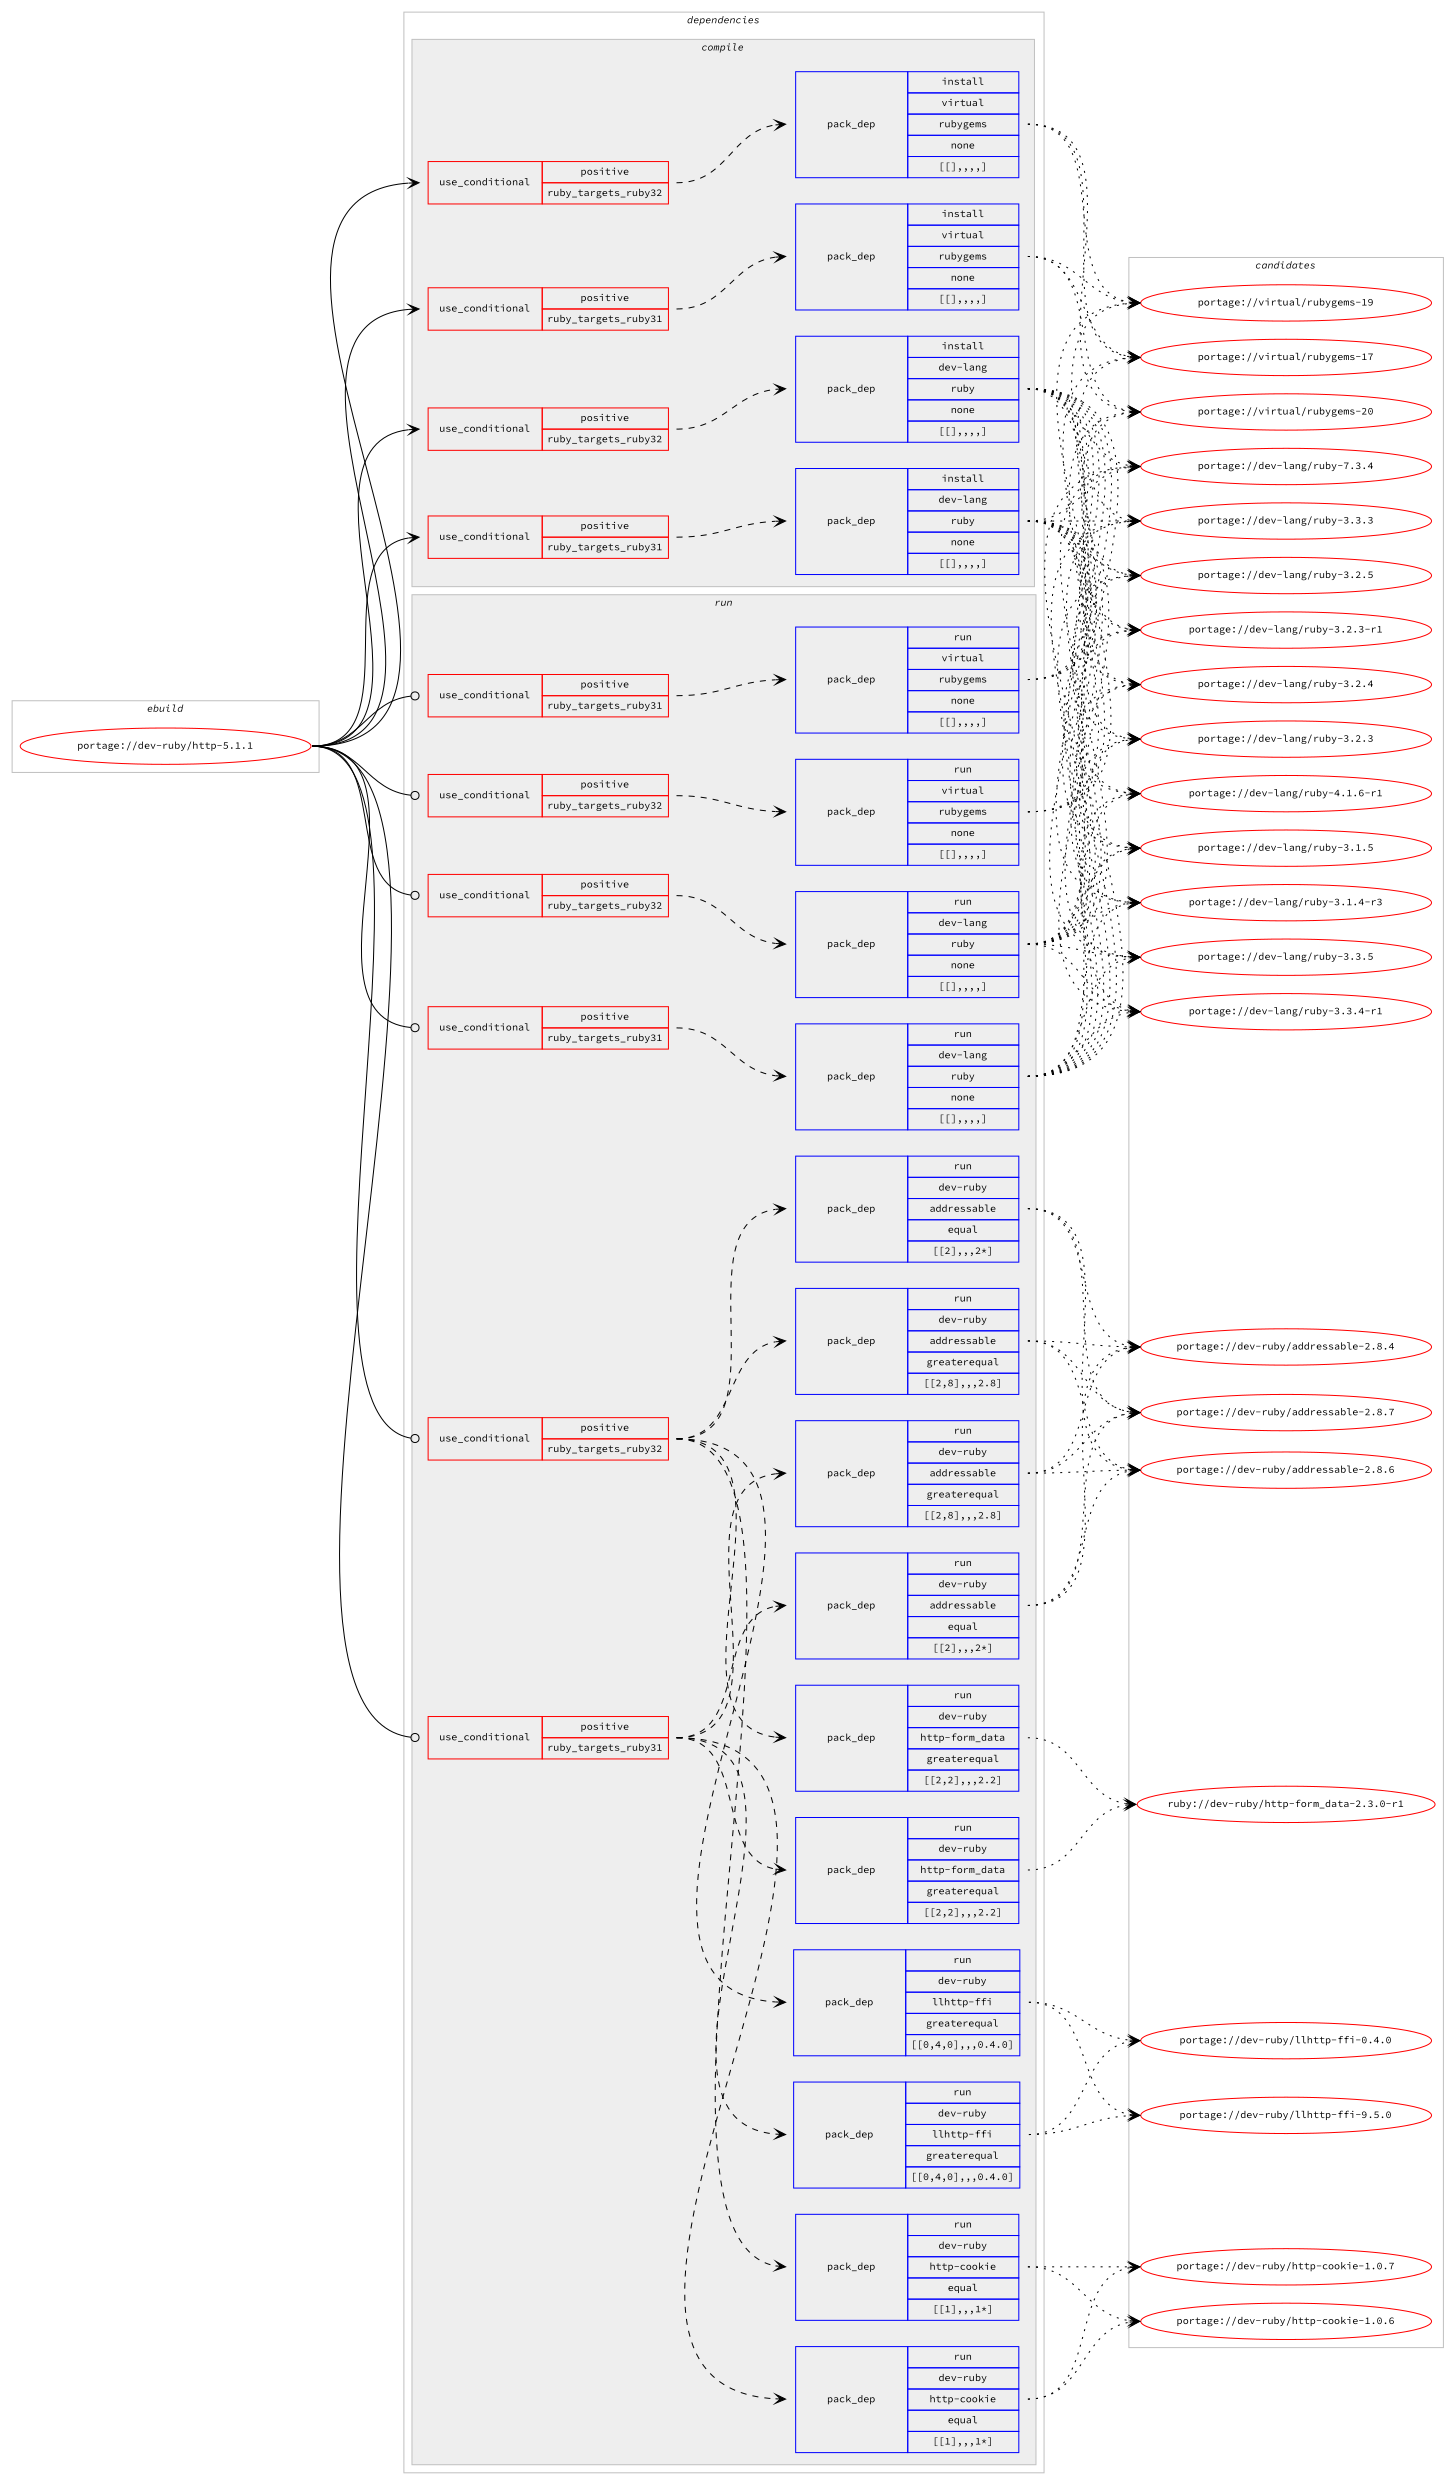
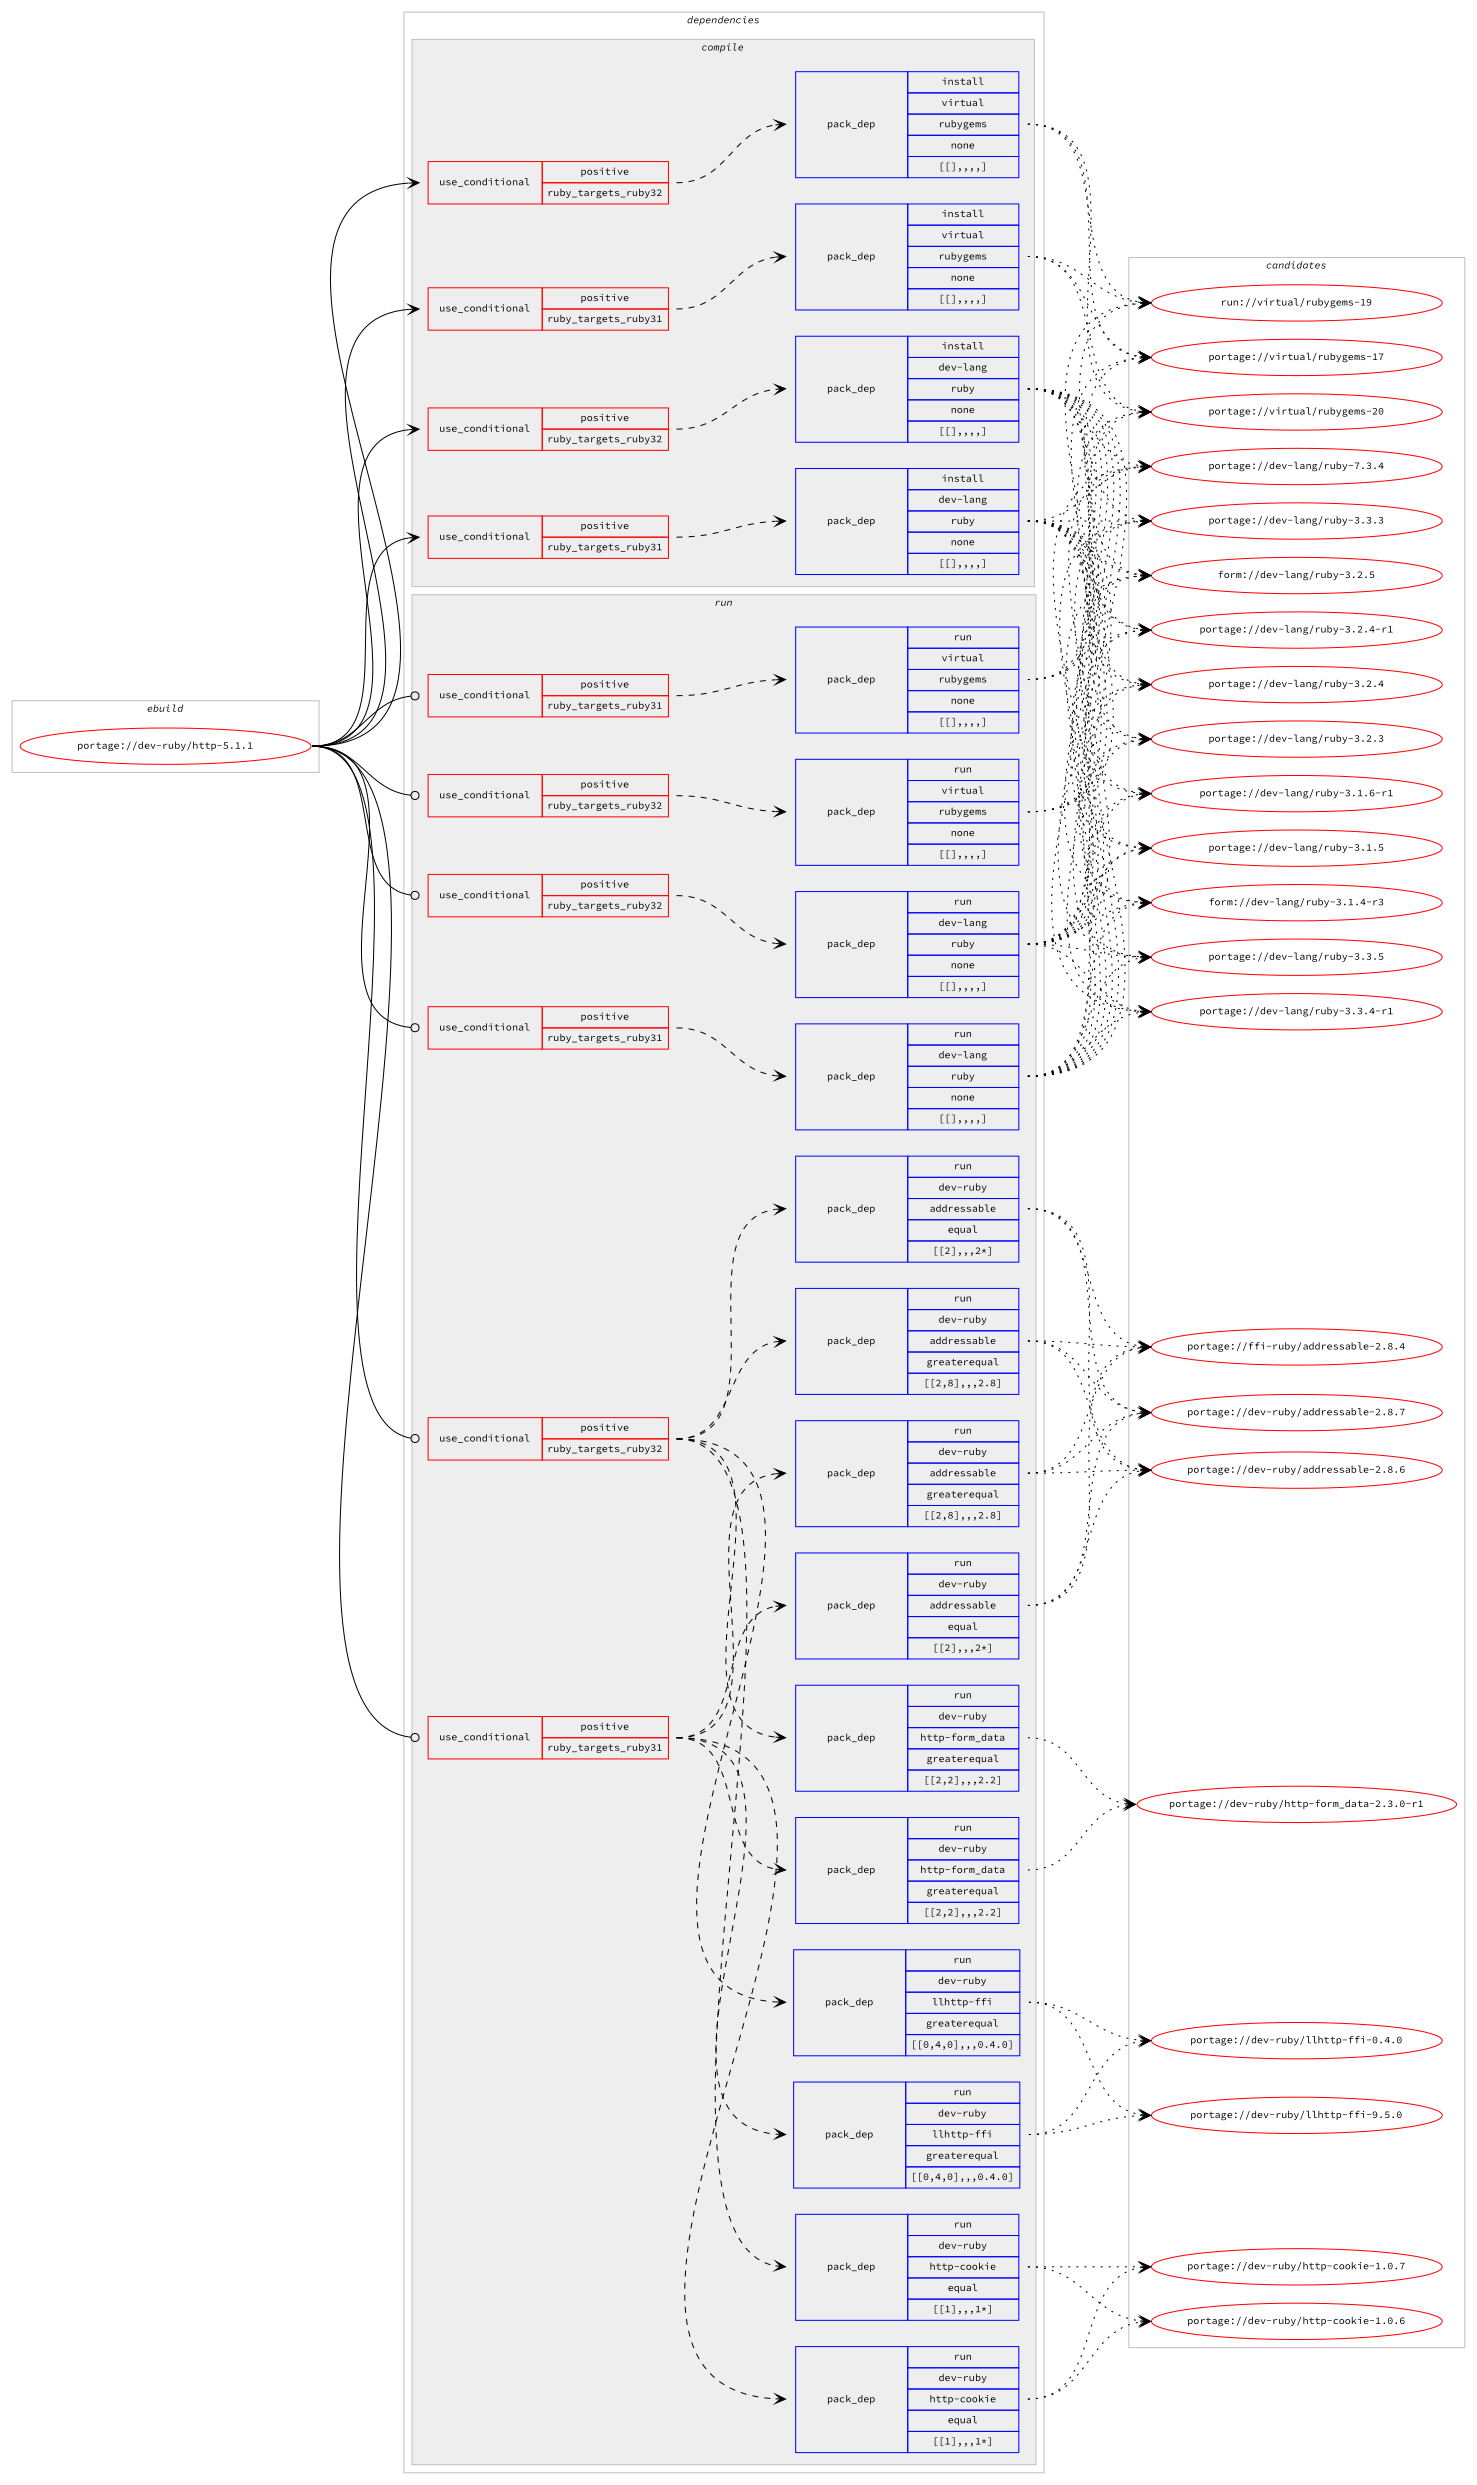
node "portage://virtual/rubygems-19": label "portage://virtual/rubygems-19" -> "run://virtual/rubygems-19"
node "portage://dev-lang/ruby-3.2.5": label "portage://dev-lang/ruby-3.2.5" -> "form://dev-lang/ruby-3.2.5"
node "portage://dev-lang/ruby-3.2.3-r1": label "portage://dev-lang/ruby-3.2.3-r1" -> "portage://dev-lang/ruby-3.2.4-r1"
node "portage://dev-lang/ruby-4.1.6-r1": label "portage://dev-lang/ruby-4.1.6-r1" -> "portage://dev-lang/ruby-3.1.6-r1"
node "portage://dev-lang/ruby-3.1.4-r3": label "portage://dev-lang/ruby-3.1.4-r3" -> "form://dev-lang/ruby-3.1.4-r3"
node "portage://dev-ruby/addressable-2.8.4": label "portage://dev-ruby/addressable-2.8.4" -> "portage://ffi-ruby/addressable-2.8.4"
node "ruby://dev-ruby/http-form_data-2.3.0-r1": label "ruby://dev-ruby/http-form_data-2.3.0-r1" -> "portage://dev-ruby/http-form_data-2.3.0-r1"
